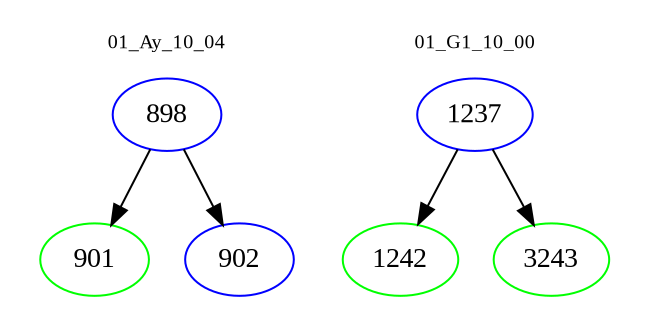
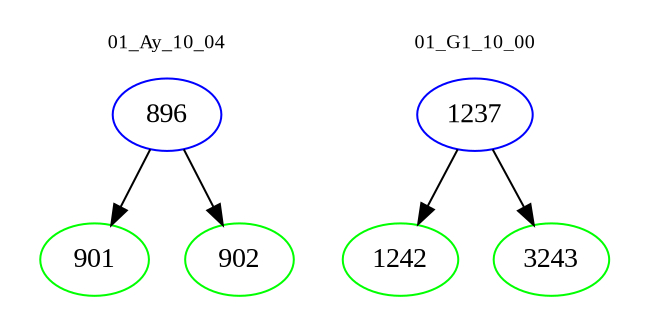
node "898": label "898" -> "896"
node "902": color blue -> green
